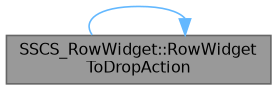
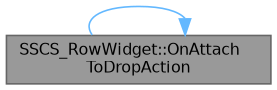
node "SSCS_RowWidget::RowWidget ToDropAction": label "SSCS_RowWidget::RowWidget ToDropAction" -> "SSCS_RowWidget::OnAttach ToDropAction"
